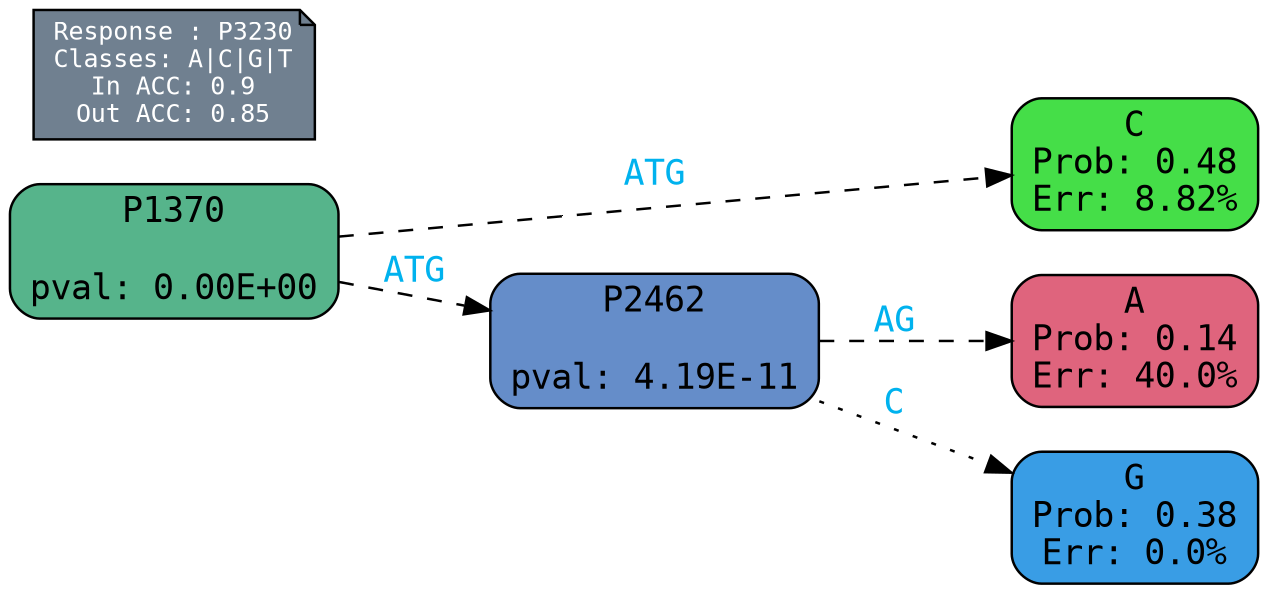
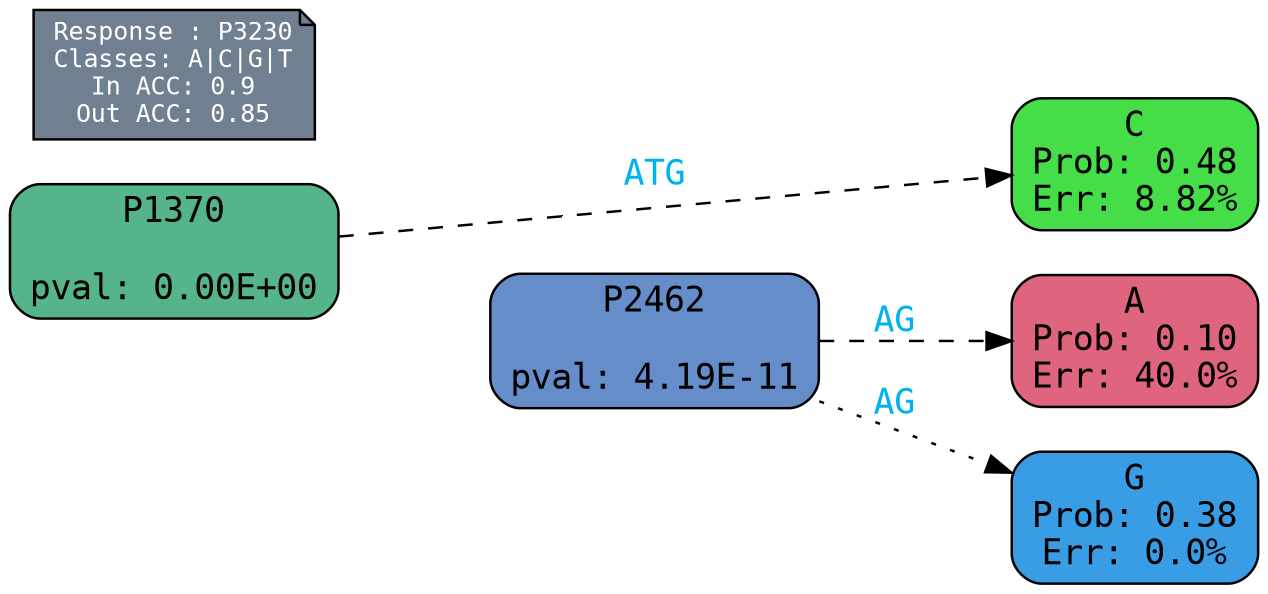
edge "P1370 pval: 0.00E+00" -> "P2462 pval: 4.19E-11": removed, label "ATG"
node "A Prob: 0.14 Err: 40.0%": label "A Prob: 0.14 Err: 40.0%" -> "A Prob: 0.10 Err: 40.0%"
edge "P2462 pval: 4.19E-11" -> "G Prob: 0.38 Err: 0.0%": label "C" -> "AG"
